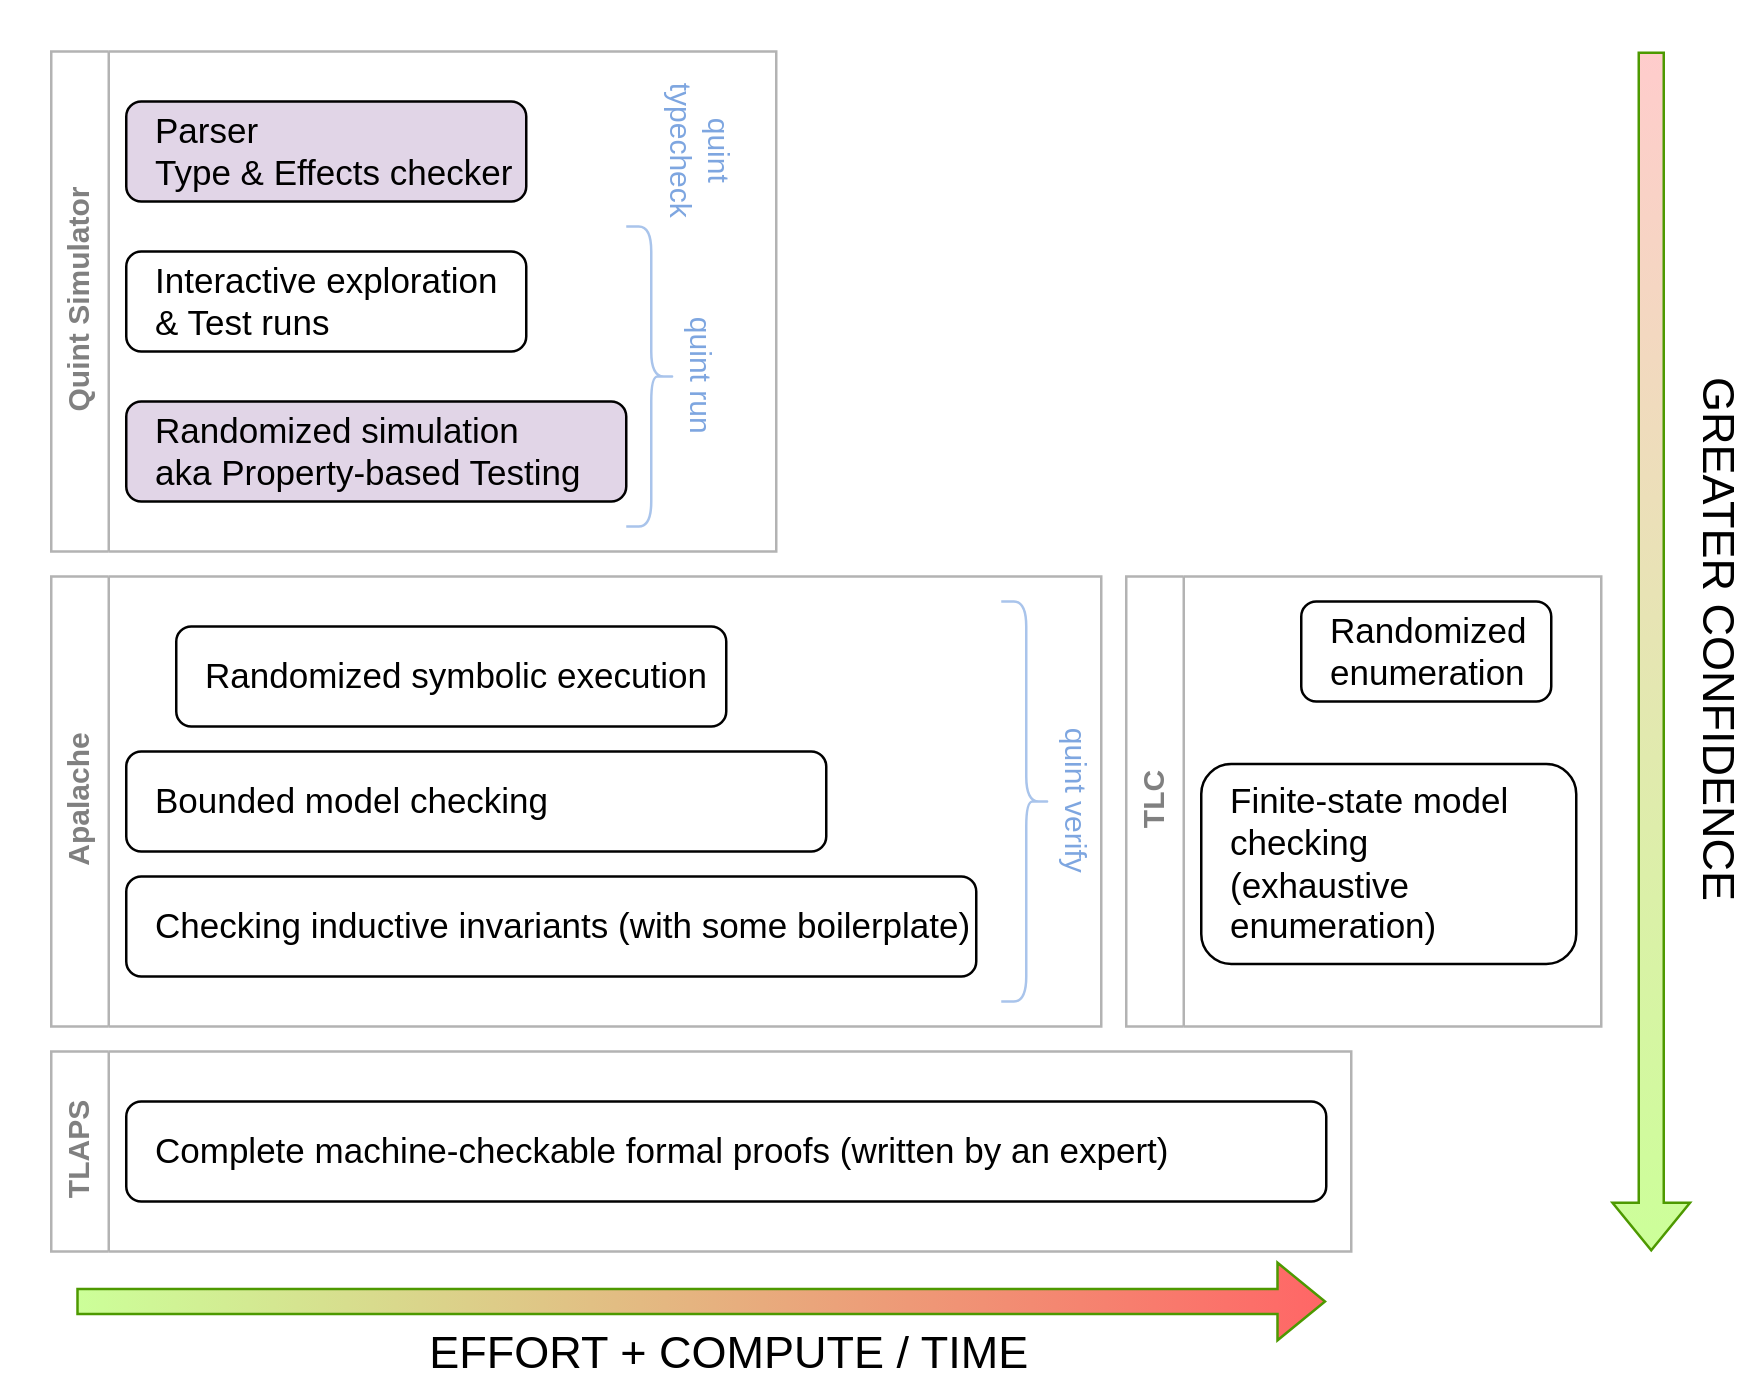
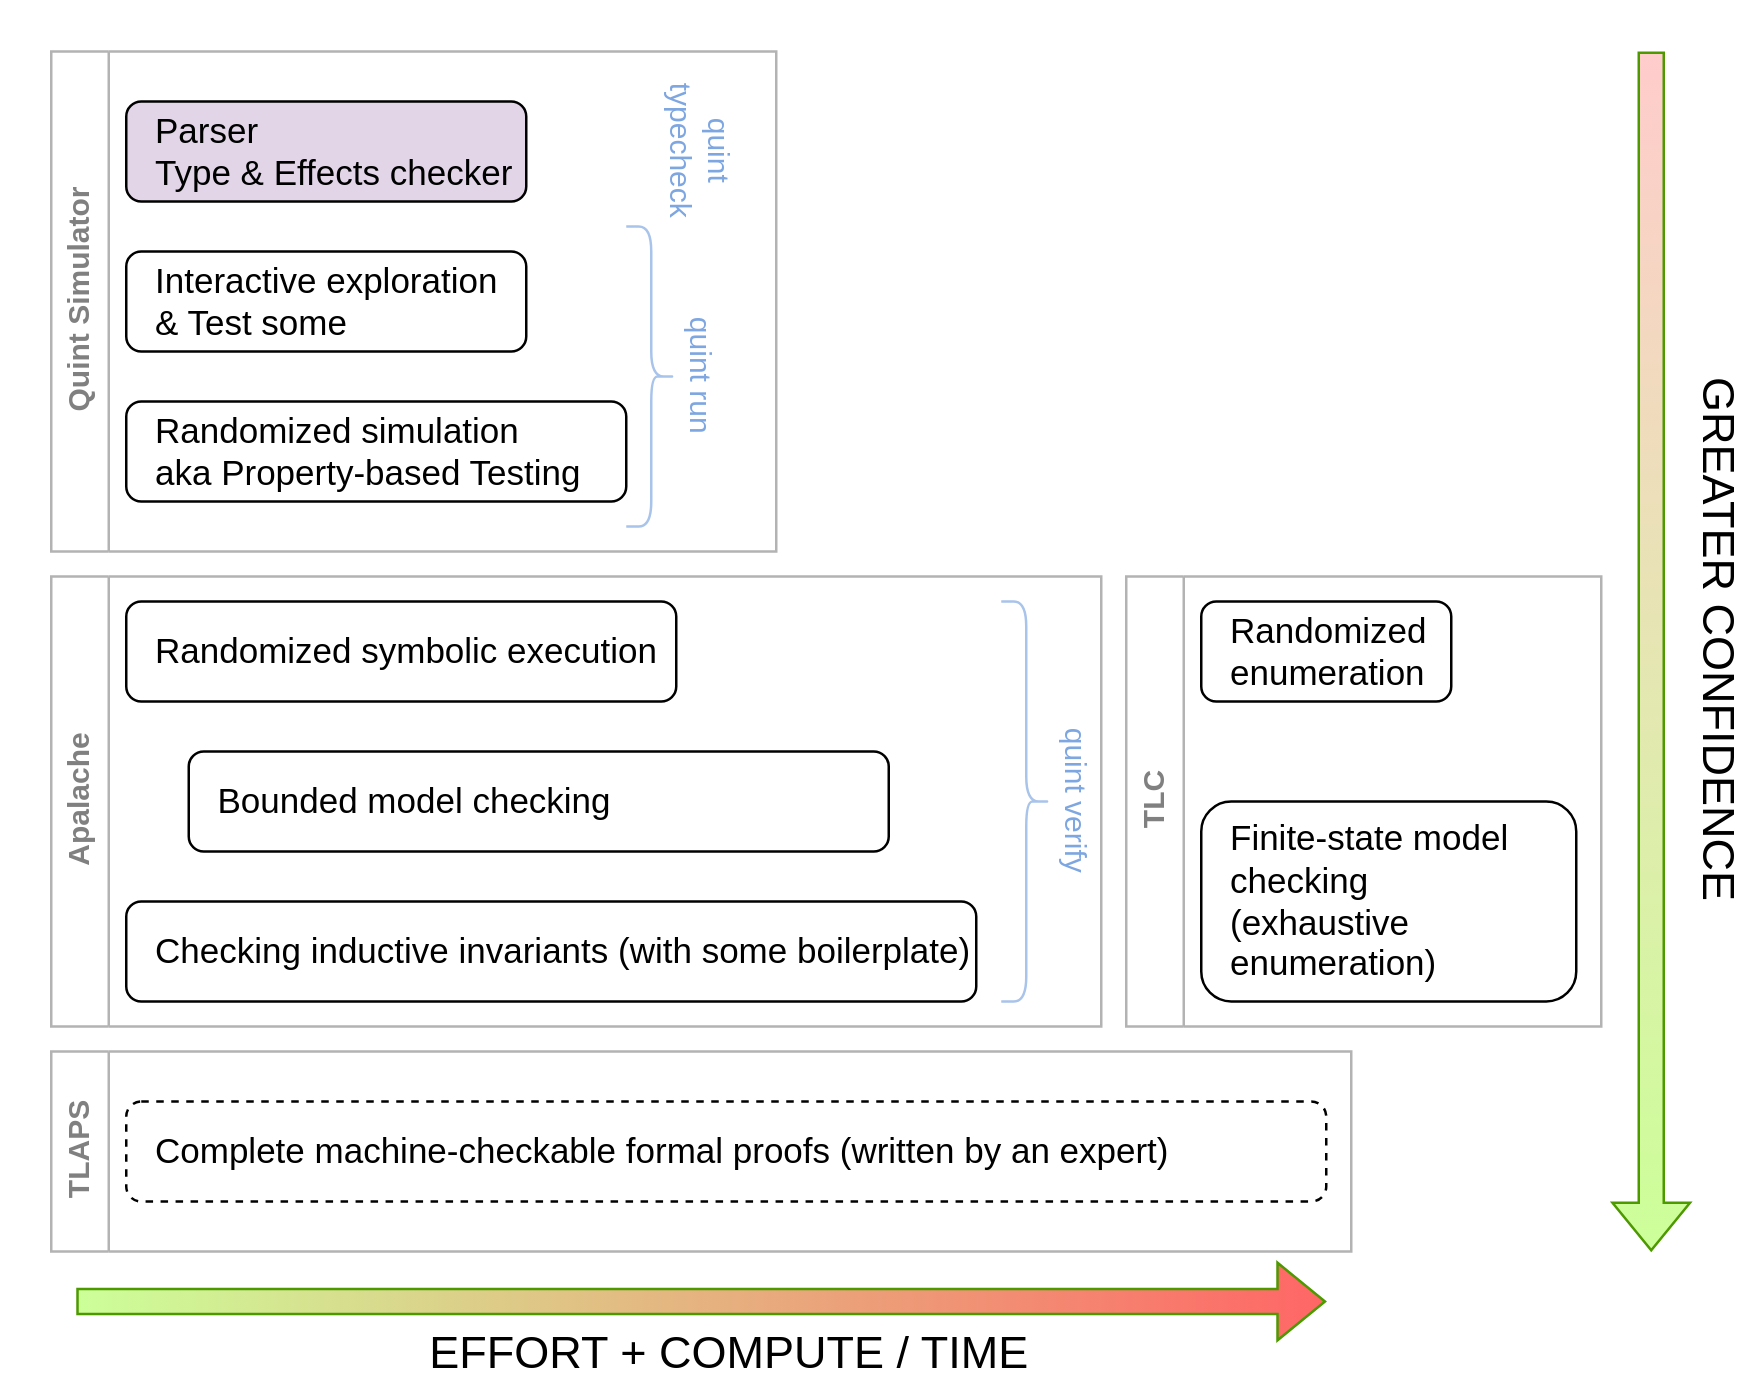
node "Interactive exploration & Test runs": label "Interactive exploration & Test runs" -> "Interactive exploration & Test some"
node "Randomized simulation aka Property-based Testing": fillcolor #e1d5e7 -> #ffffff
node "Randomized enumeration": moved (1426, 651) -> (1326, 651)
node "Randomized symbolic execution": moved (451, 676) -> (401, 651)
node "Bounded model checking": moved (476, 801) -> (539, 801)
node "Finite-state model checking (exhaustive enumeration)": moved (1389, 864) -> (1389, 901)
node "Checking inductive invariants (with some boilerplate)": moved (551, 926) -> (551, 951)
node "Complete machine-checkable formal proofs (written by an expert)": style solid -> dashed
